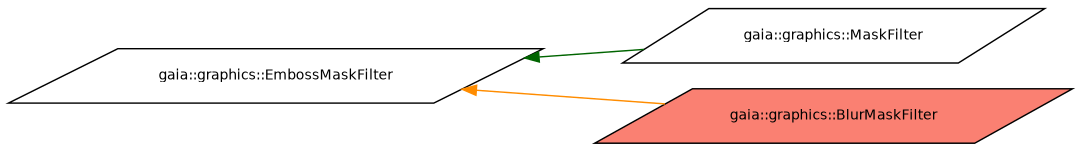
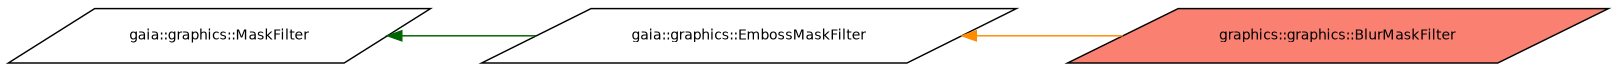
edge "gaia::graphics::MaskFilter" -> "gaia::graphics::EmbossMaskFilter": reversed
node "gaia::graphics::BlurMaskFilter": label "gaia::graphics::BlurMaskFilter" -> "graphics::graphics::BlurMaskFilter"
